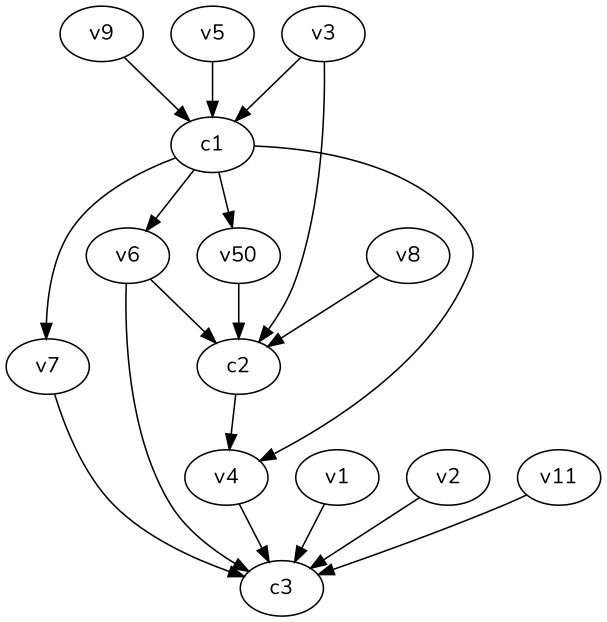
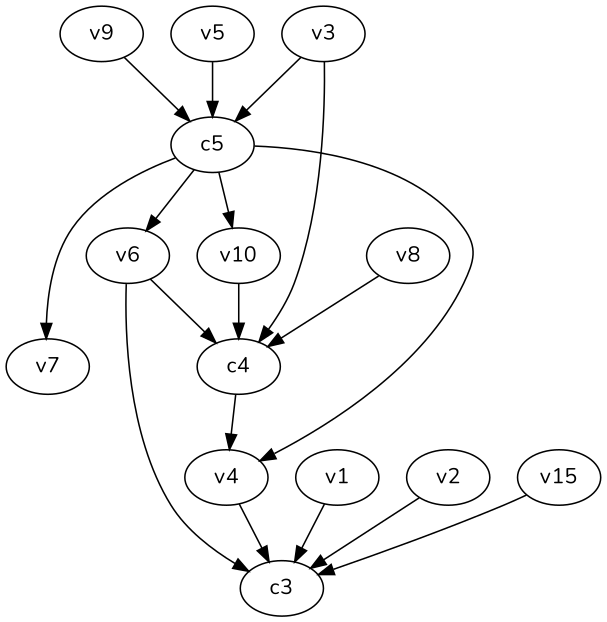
node "c1": label "c1" -> "c5"
node "v50": label "v50" -> "v10"
node "c2": label "c2" -> "c4"
node "v11": label "v11" -> "v15"
edge "v7" -> "c3": removed
